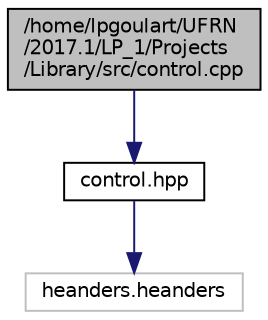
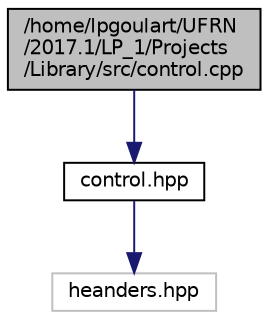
node "heanders.heanders": label "heanders.heanders" -> "heanders.hpp"
